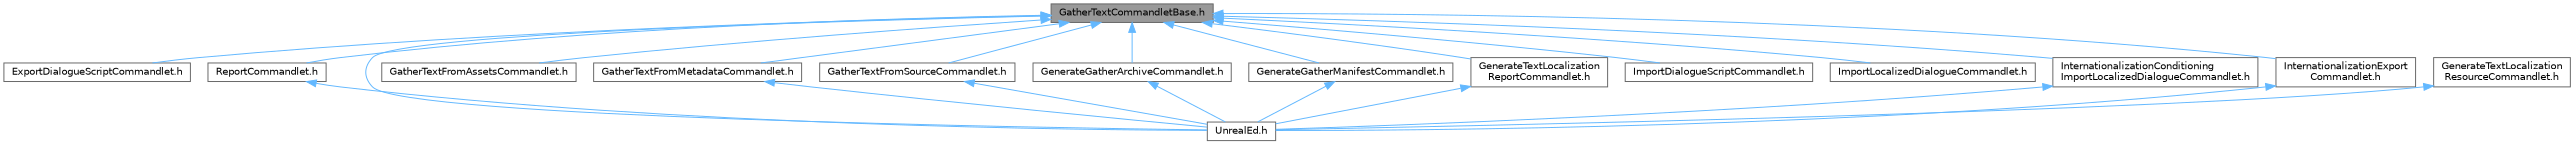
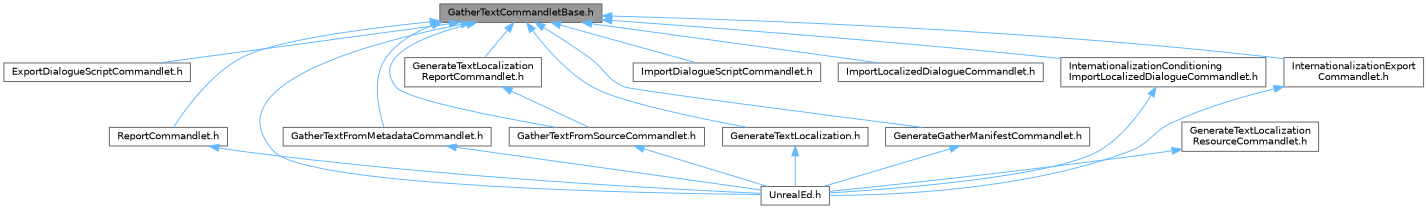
node "GatherTextFromAssetsCommandlet.h": removed
node "GenerateGatherArchiveCommandlet.h": label "GenerateGatherArchiveCommandlet.h" -> "GenerateTextLocalization.h"
edge "UnrealEd.h" -> "GenerateTextLocalization ReportCommandlet.h": now "GatherTextFromSourceCommandlet.h" -> "GenerateTextLocalization ReportCommandlet.h"
